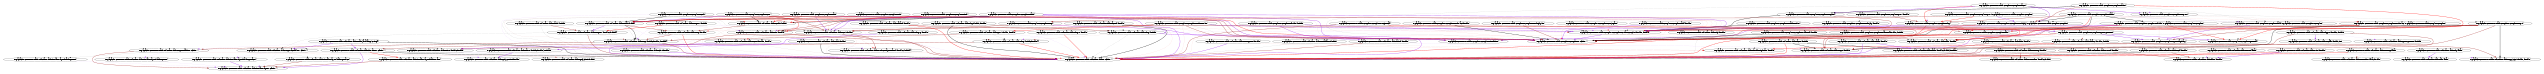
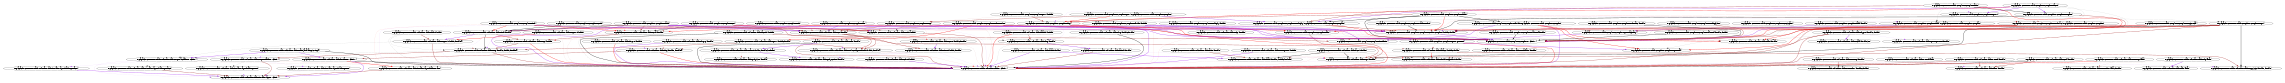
edge "org.apache.commons.math.complex$Complex#tan()" -> "org.apache.commons.math.util$FastMath#sinh(double)": removed
edge "org.apache.commons.math.complex$Complex#tanh()" -> "org.apache.commons.math.util$FastMath#cosh(double)": color black -> brown
edge "org.apache.commons.math.complex$Complex#cos()" -> "org.apache.commons.math.complex$Complex#<clinit>()": color brown -> purple
edge "org.apache.commons.math.complex$Complex#sqrt()" -> "org.apache.commons.math.util$FastMath#abs(double)": style bold -> dotted
edge "org.apache.commons.math.complex$Complex#getArgument()" -> "org.apache.commons.math.complex$Complex#getImaginary()": reversed
node "org.apache.commons.math.util$FastMath#rint(double)": removed
edge "org.apache.commons.math.util$FastMath#acos(double)" -> "org.apache.commons.math.util$FastMath#<clinit>()": style bold -> dotted
